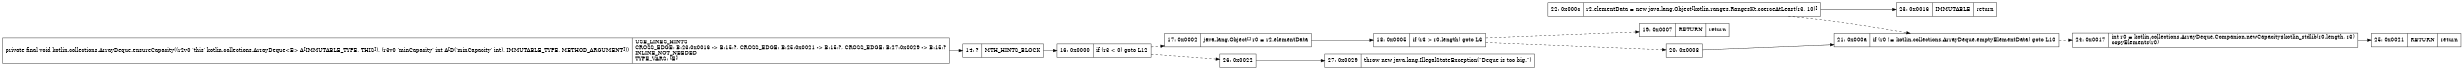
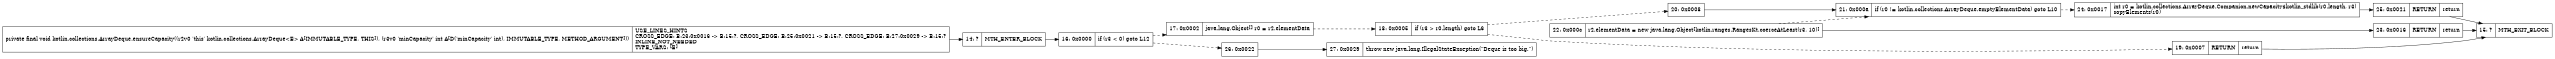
node "23: 0x0016": text "IMMUTABLE" -> "RETURN"
node "15: ?": added
edge "17: 0x0002" -> "18: 0x0005": style solid -> dashed
node "14: ?": text "MTH_HINTS_BLOCK" -> "MTH_ENTER_BLOCK"
